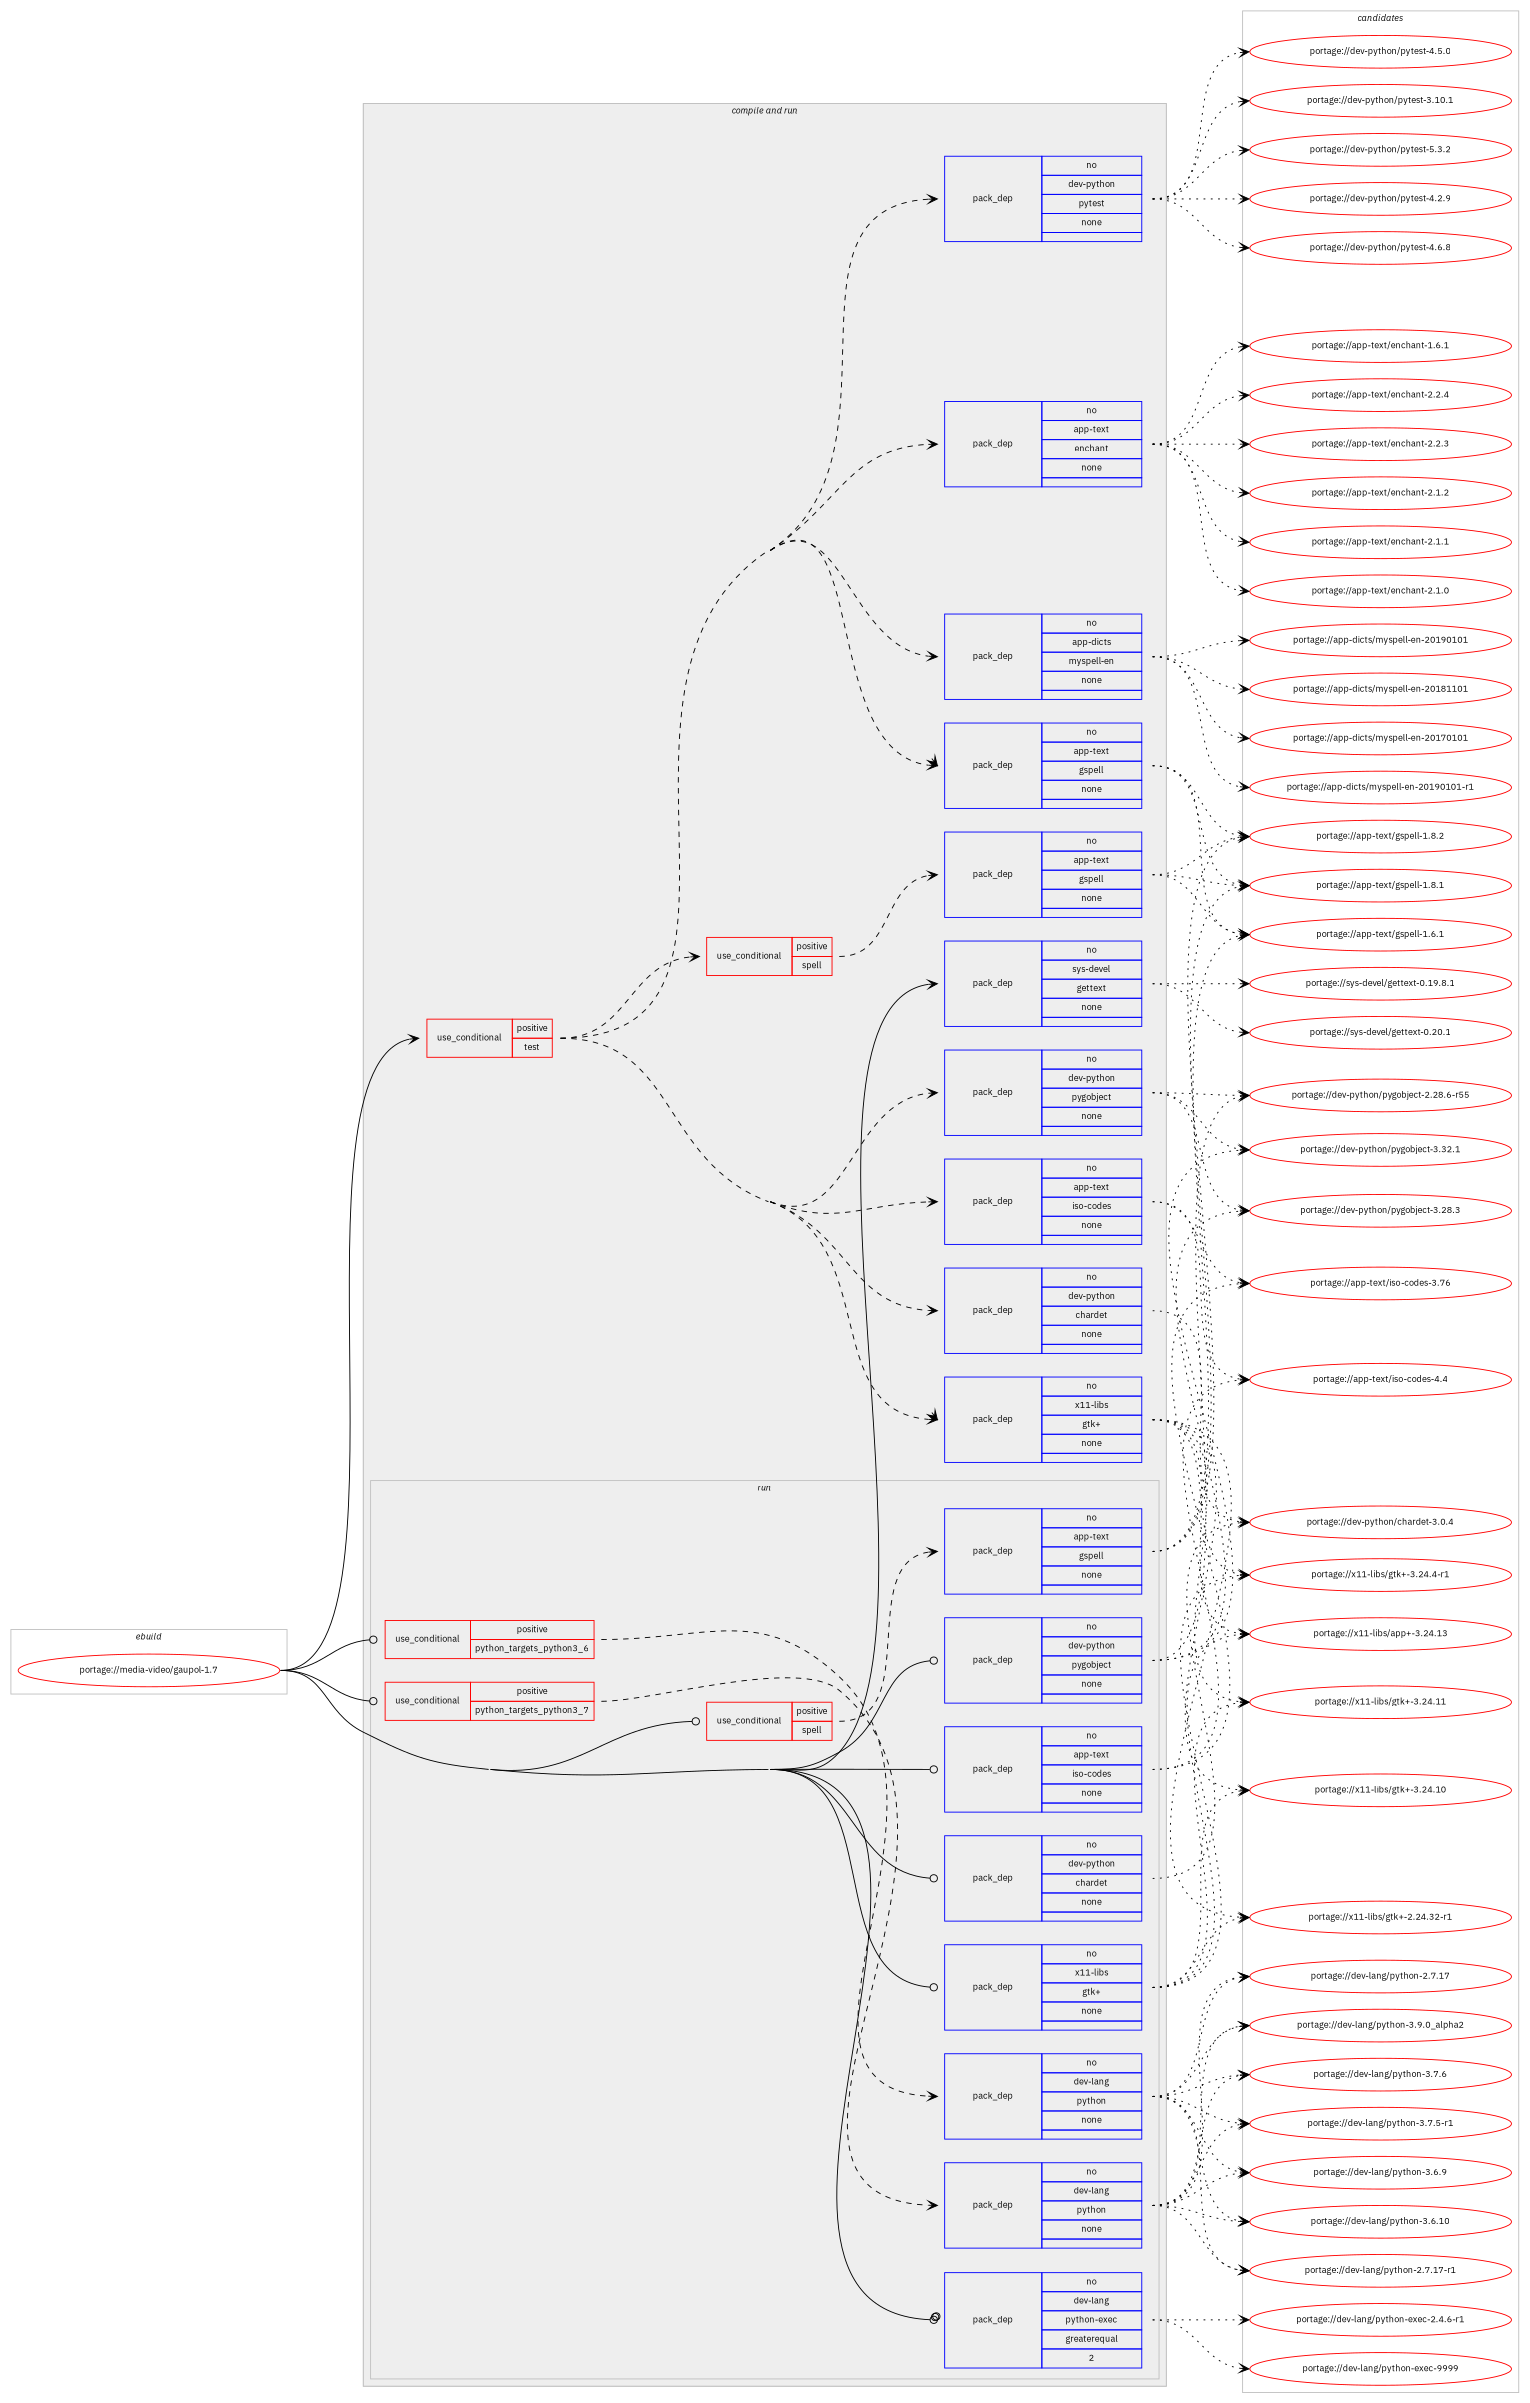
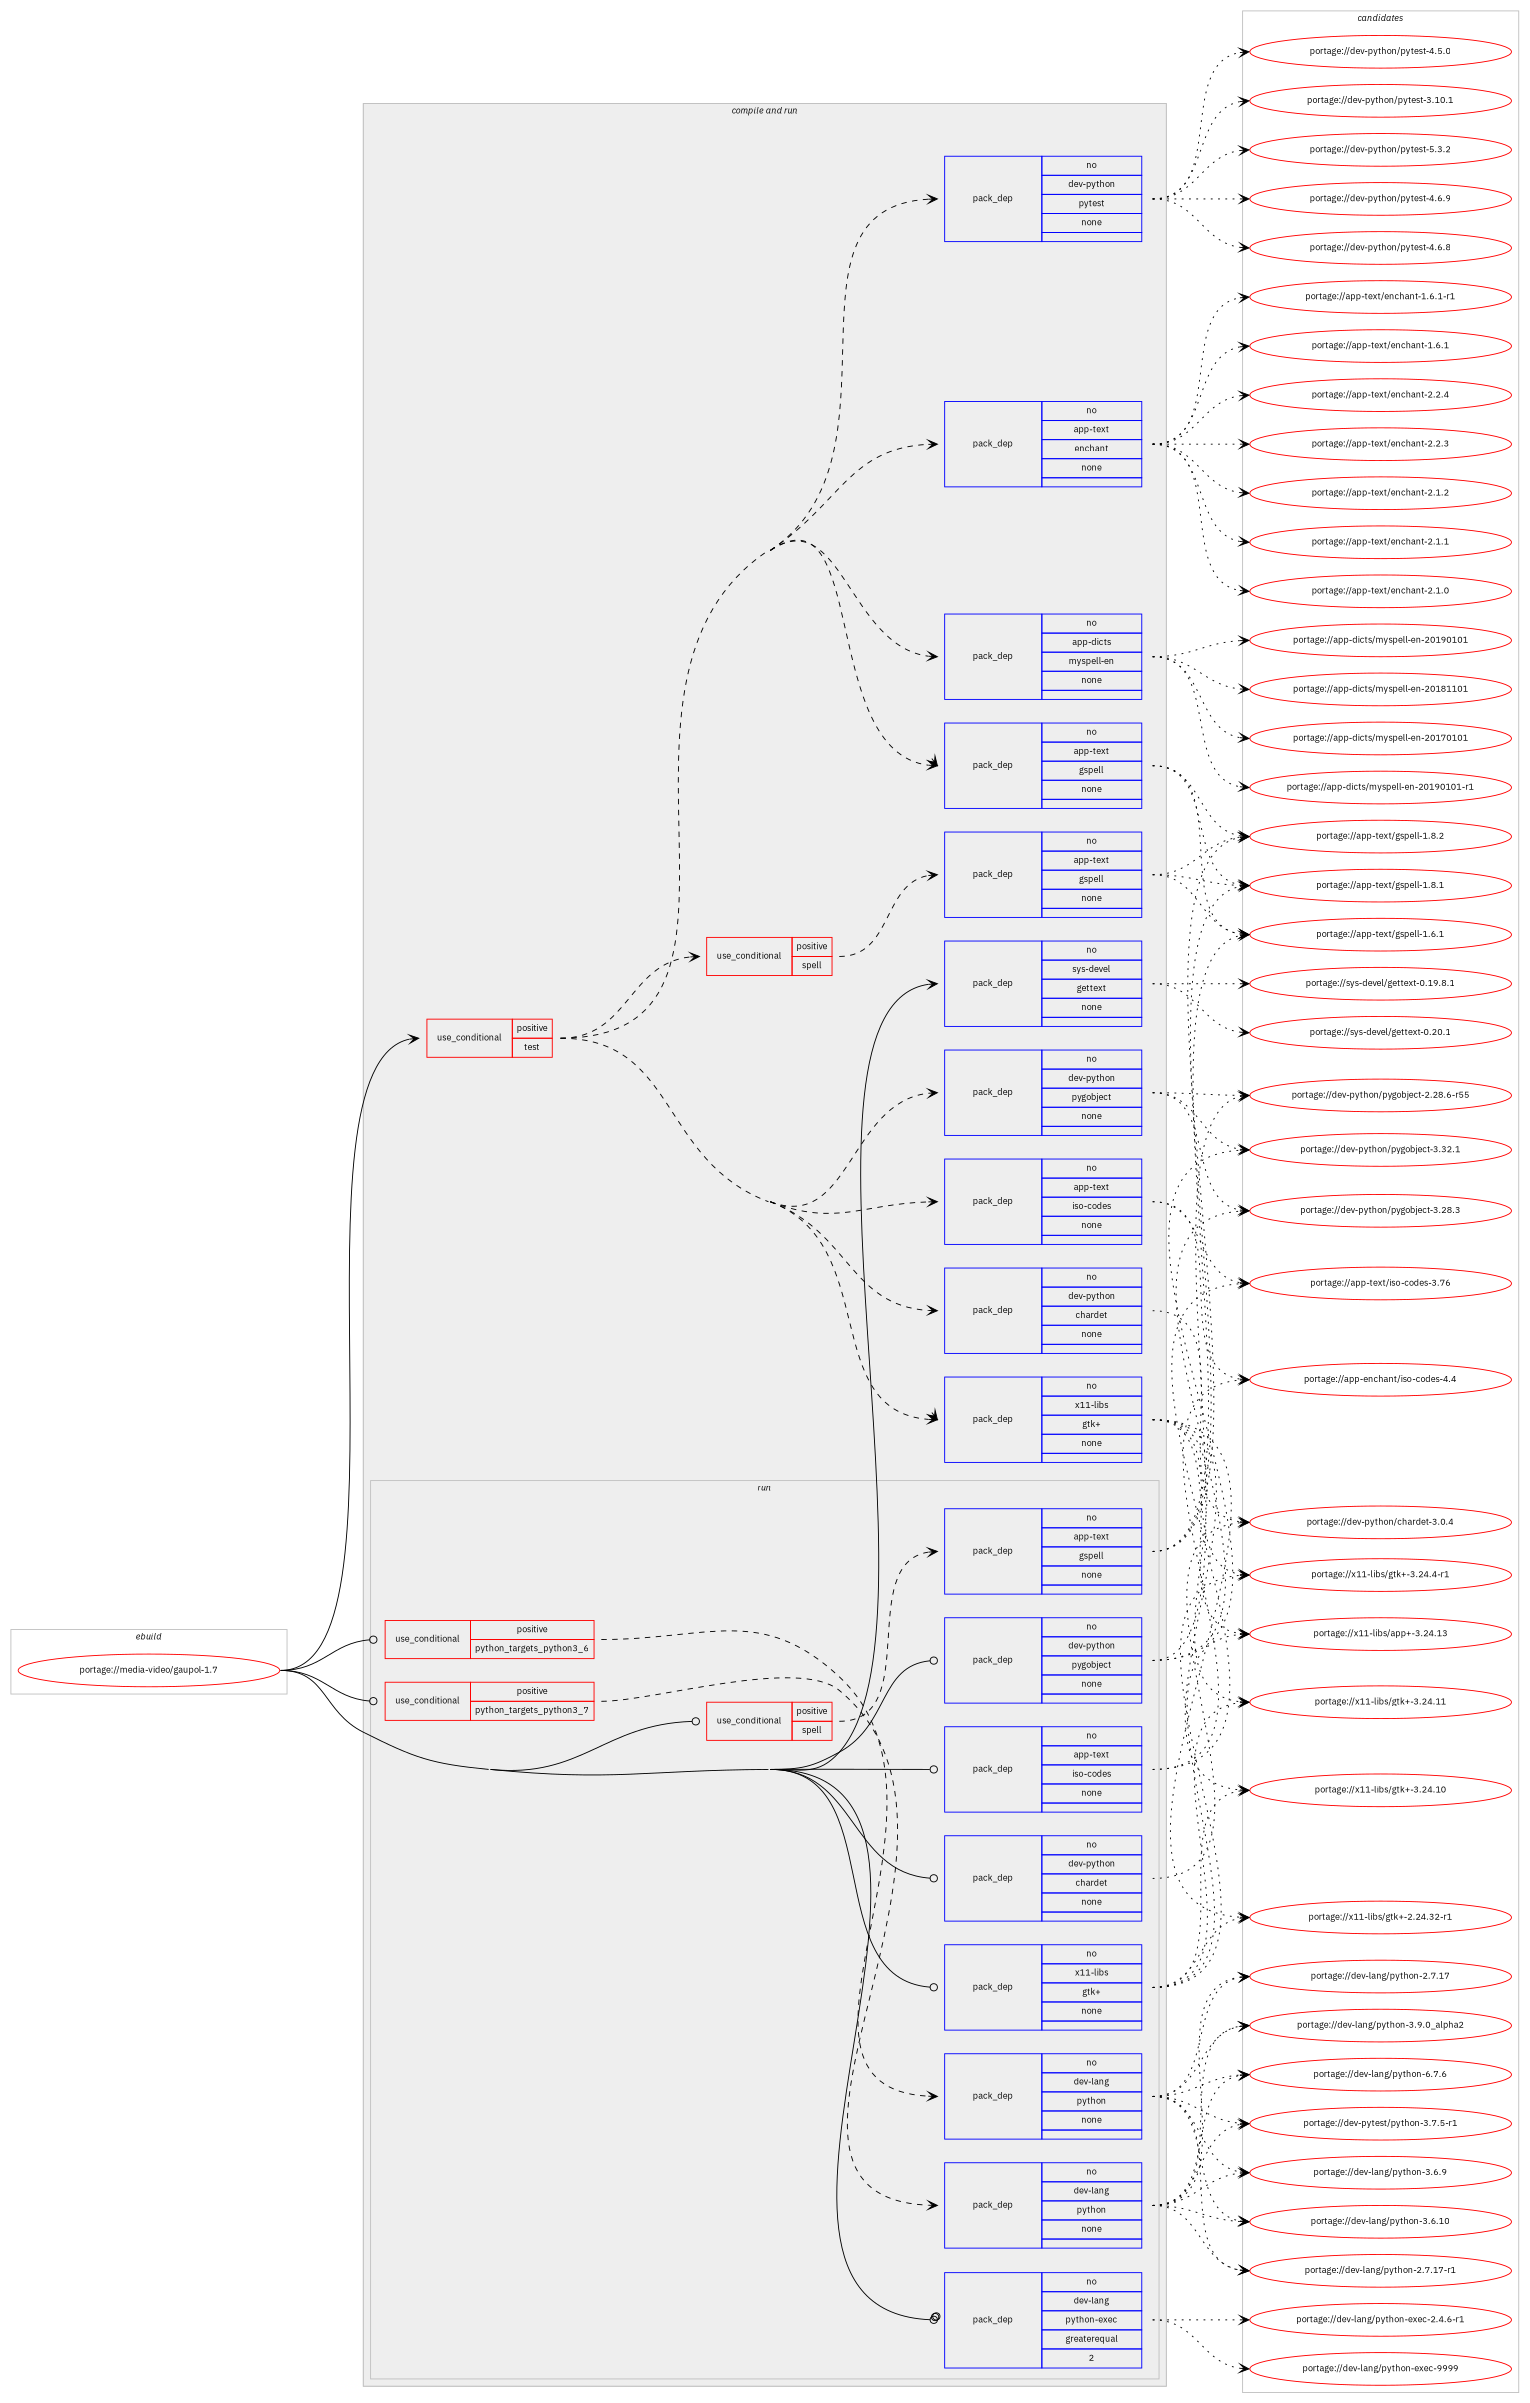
node "portage://dev-python/pytest-4.2.9": label "portage://dev-python/pytest-4.2.9" -> "portage://dev-python/pytest-4.6.9"
node "portage://app-text/enchant-1.6.1-r1": added
node "portage://app-text/iso-codes-4.4": label "portage://app-text/iso-codes-4.4" -> "portage://app-enchant/iso-codes-4.4"
node "portage://dev-lang/python-3.7.6": label "portage://dev-lang/python-3.7.6" -> "portage://dev-lang/python-6.7.6"
node "portage://dev-lang/python-3.7.5-r1": label "portage://dev-lang/python-3.7.5-r1" -> "portage://dev-pytest/python-3.7.5-r1"
